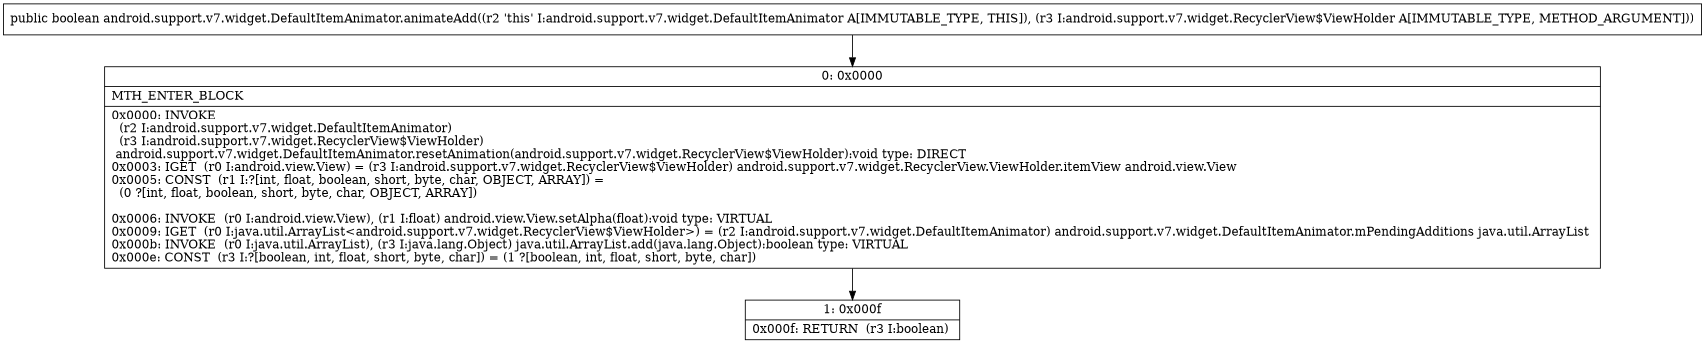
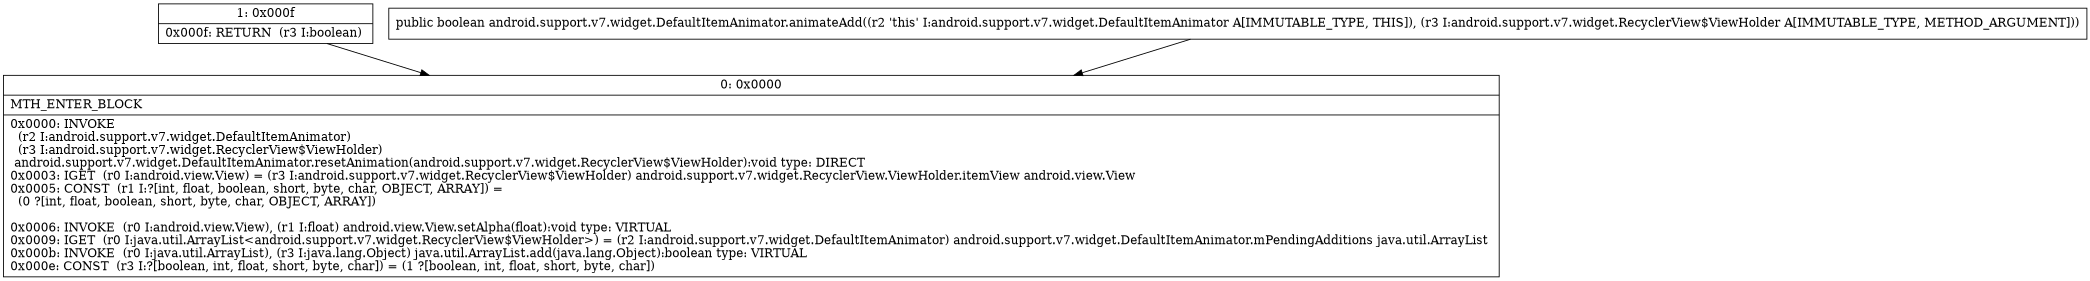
edge "0: 0x0000" -> "1: 0x000f": reversed
